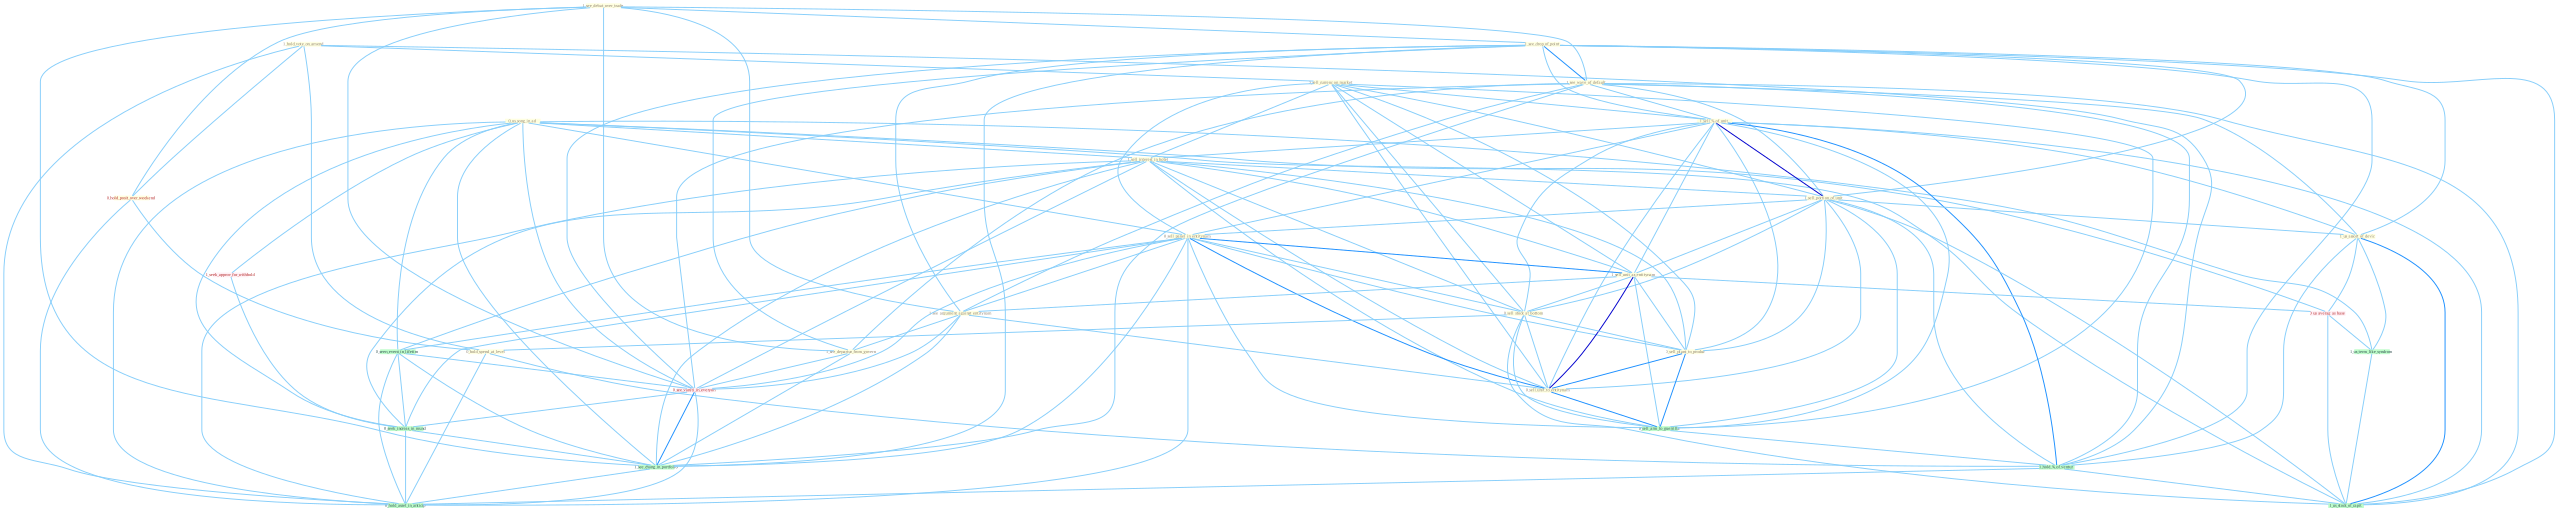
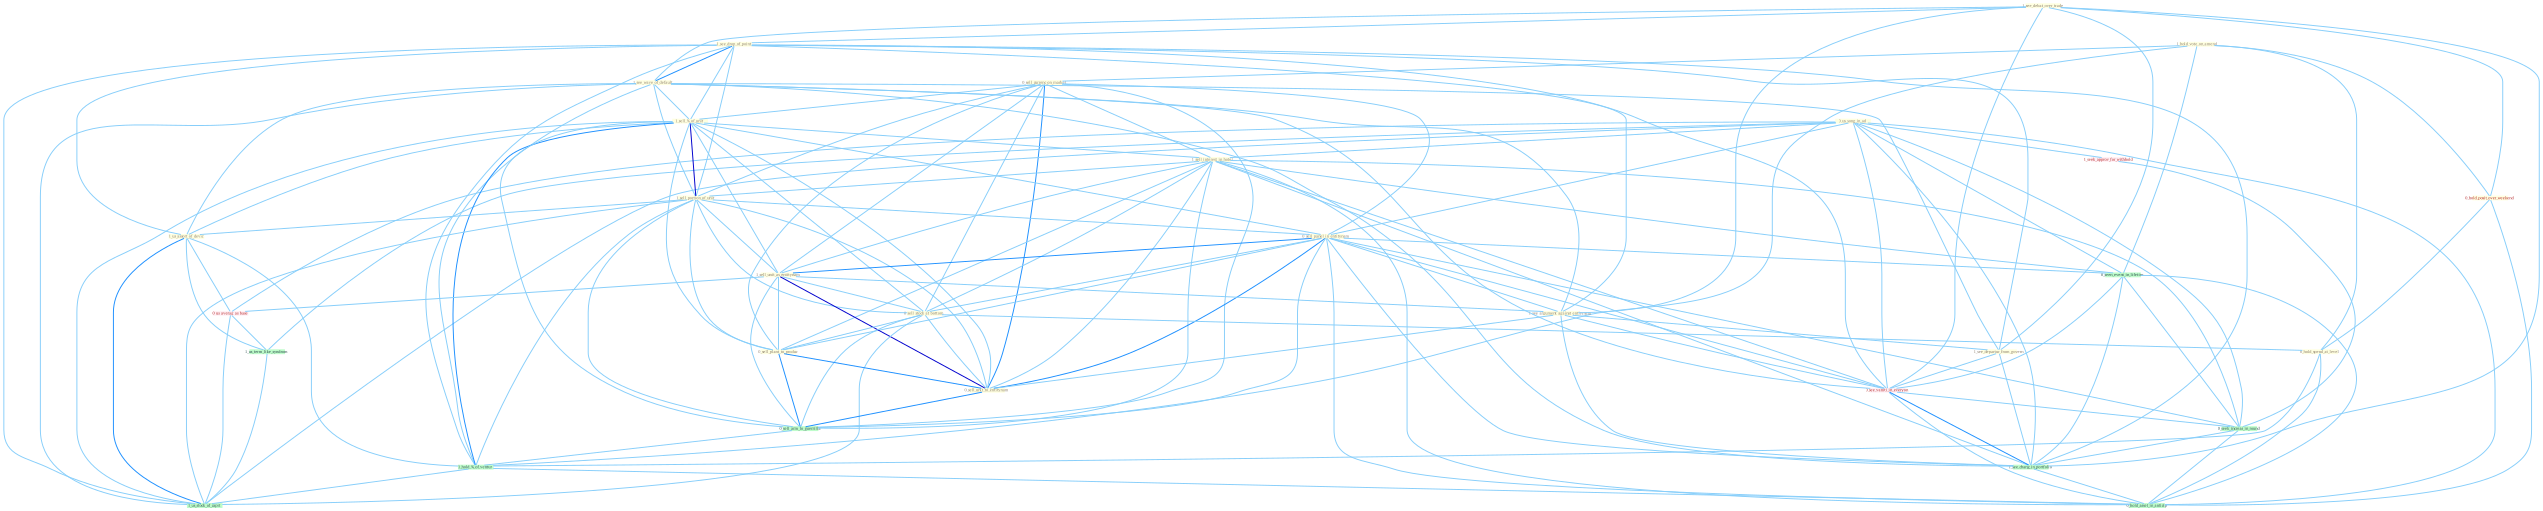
edge "0_sell_currenc_on_market" -- "0_sell_unit_to_entitynam": color #87cefa -> #1e90ff
edge "1_hold_vote_on_amend" -- "0_hold_asset_in_anticip": now "1_hold_vote_on_amend" -- "0_seen_event_in_lifetim"
